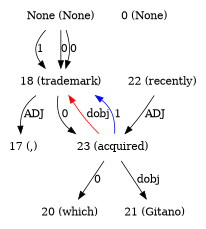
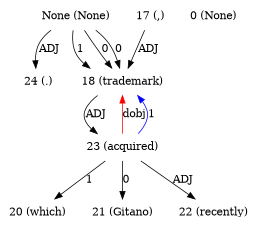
node "24 (.)": added
edge "18 (trademark)" -> "17 (,)": reversed
edge "22 (recently)" -> "23 (acquired)": reversed
edge "18 (trademark)" -> "23 (acquired)": label "0" -> "ADJ"
edge "23 (acquired)" -> "20 (which)": label "0" -> "1"
edge "23 (acquired)" -> "21 (Gitano)": label "dobj" -> "0"
